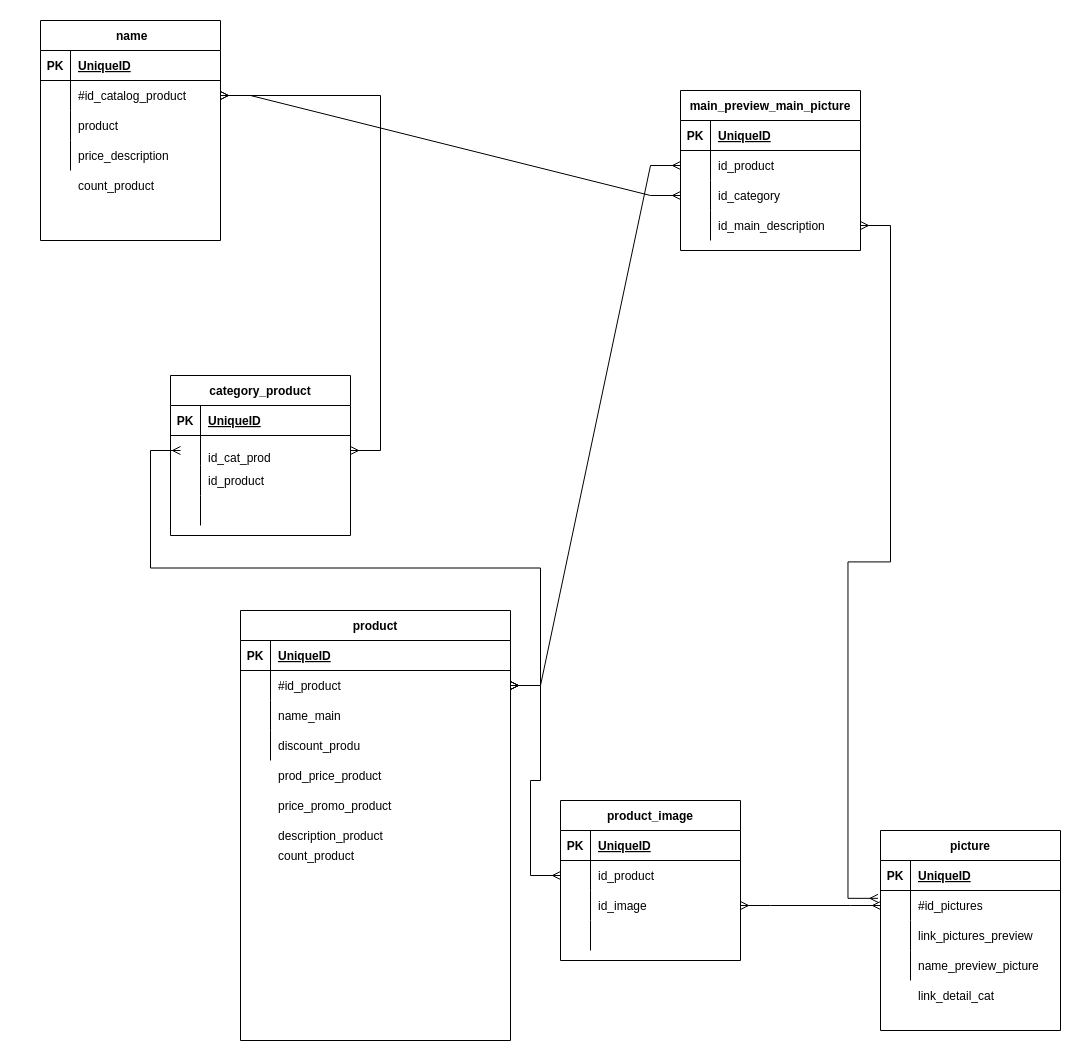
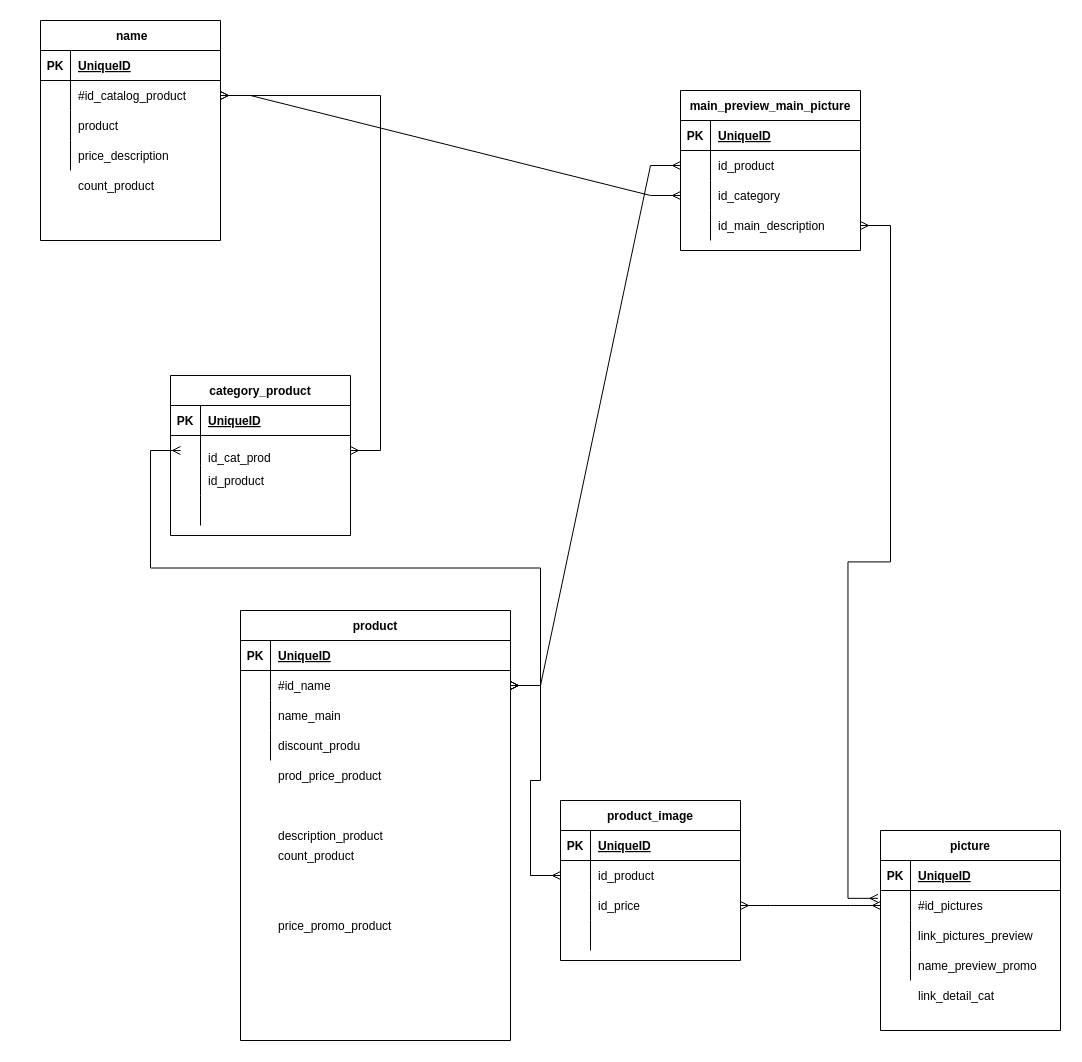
node "#id_product": label "#id_product" -> "#id_name"
node "price_promo_product": moved (351, 806) -> (351, 926)
node "id_image": label "id_image" -> "id_price"
node "name_preview_picture": label "name_preview_picture" -> "name_preview_promo"
